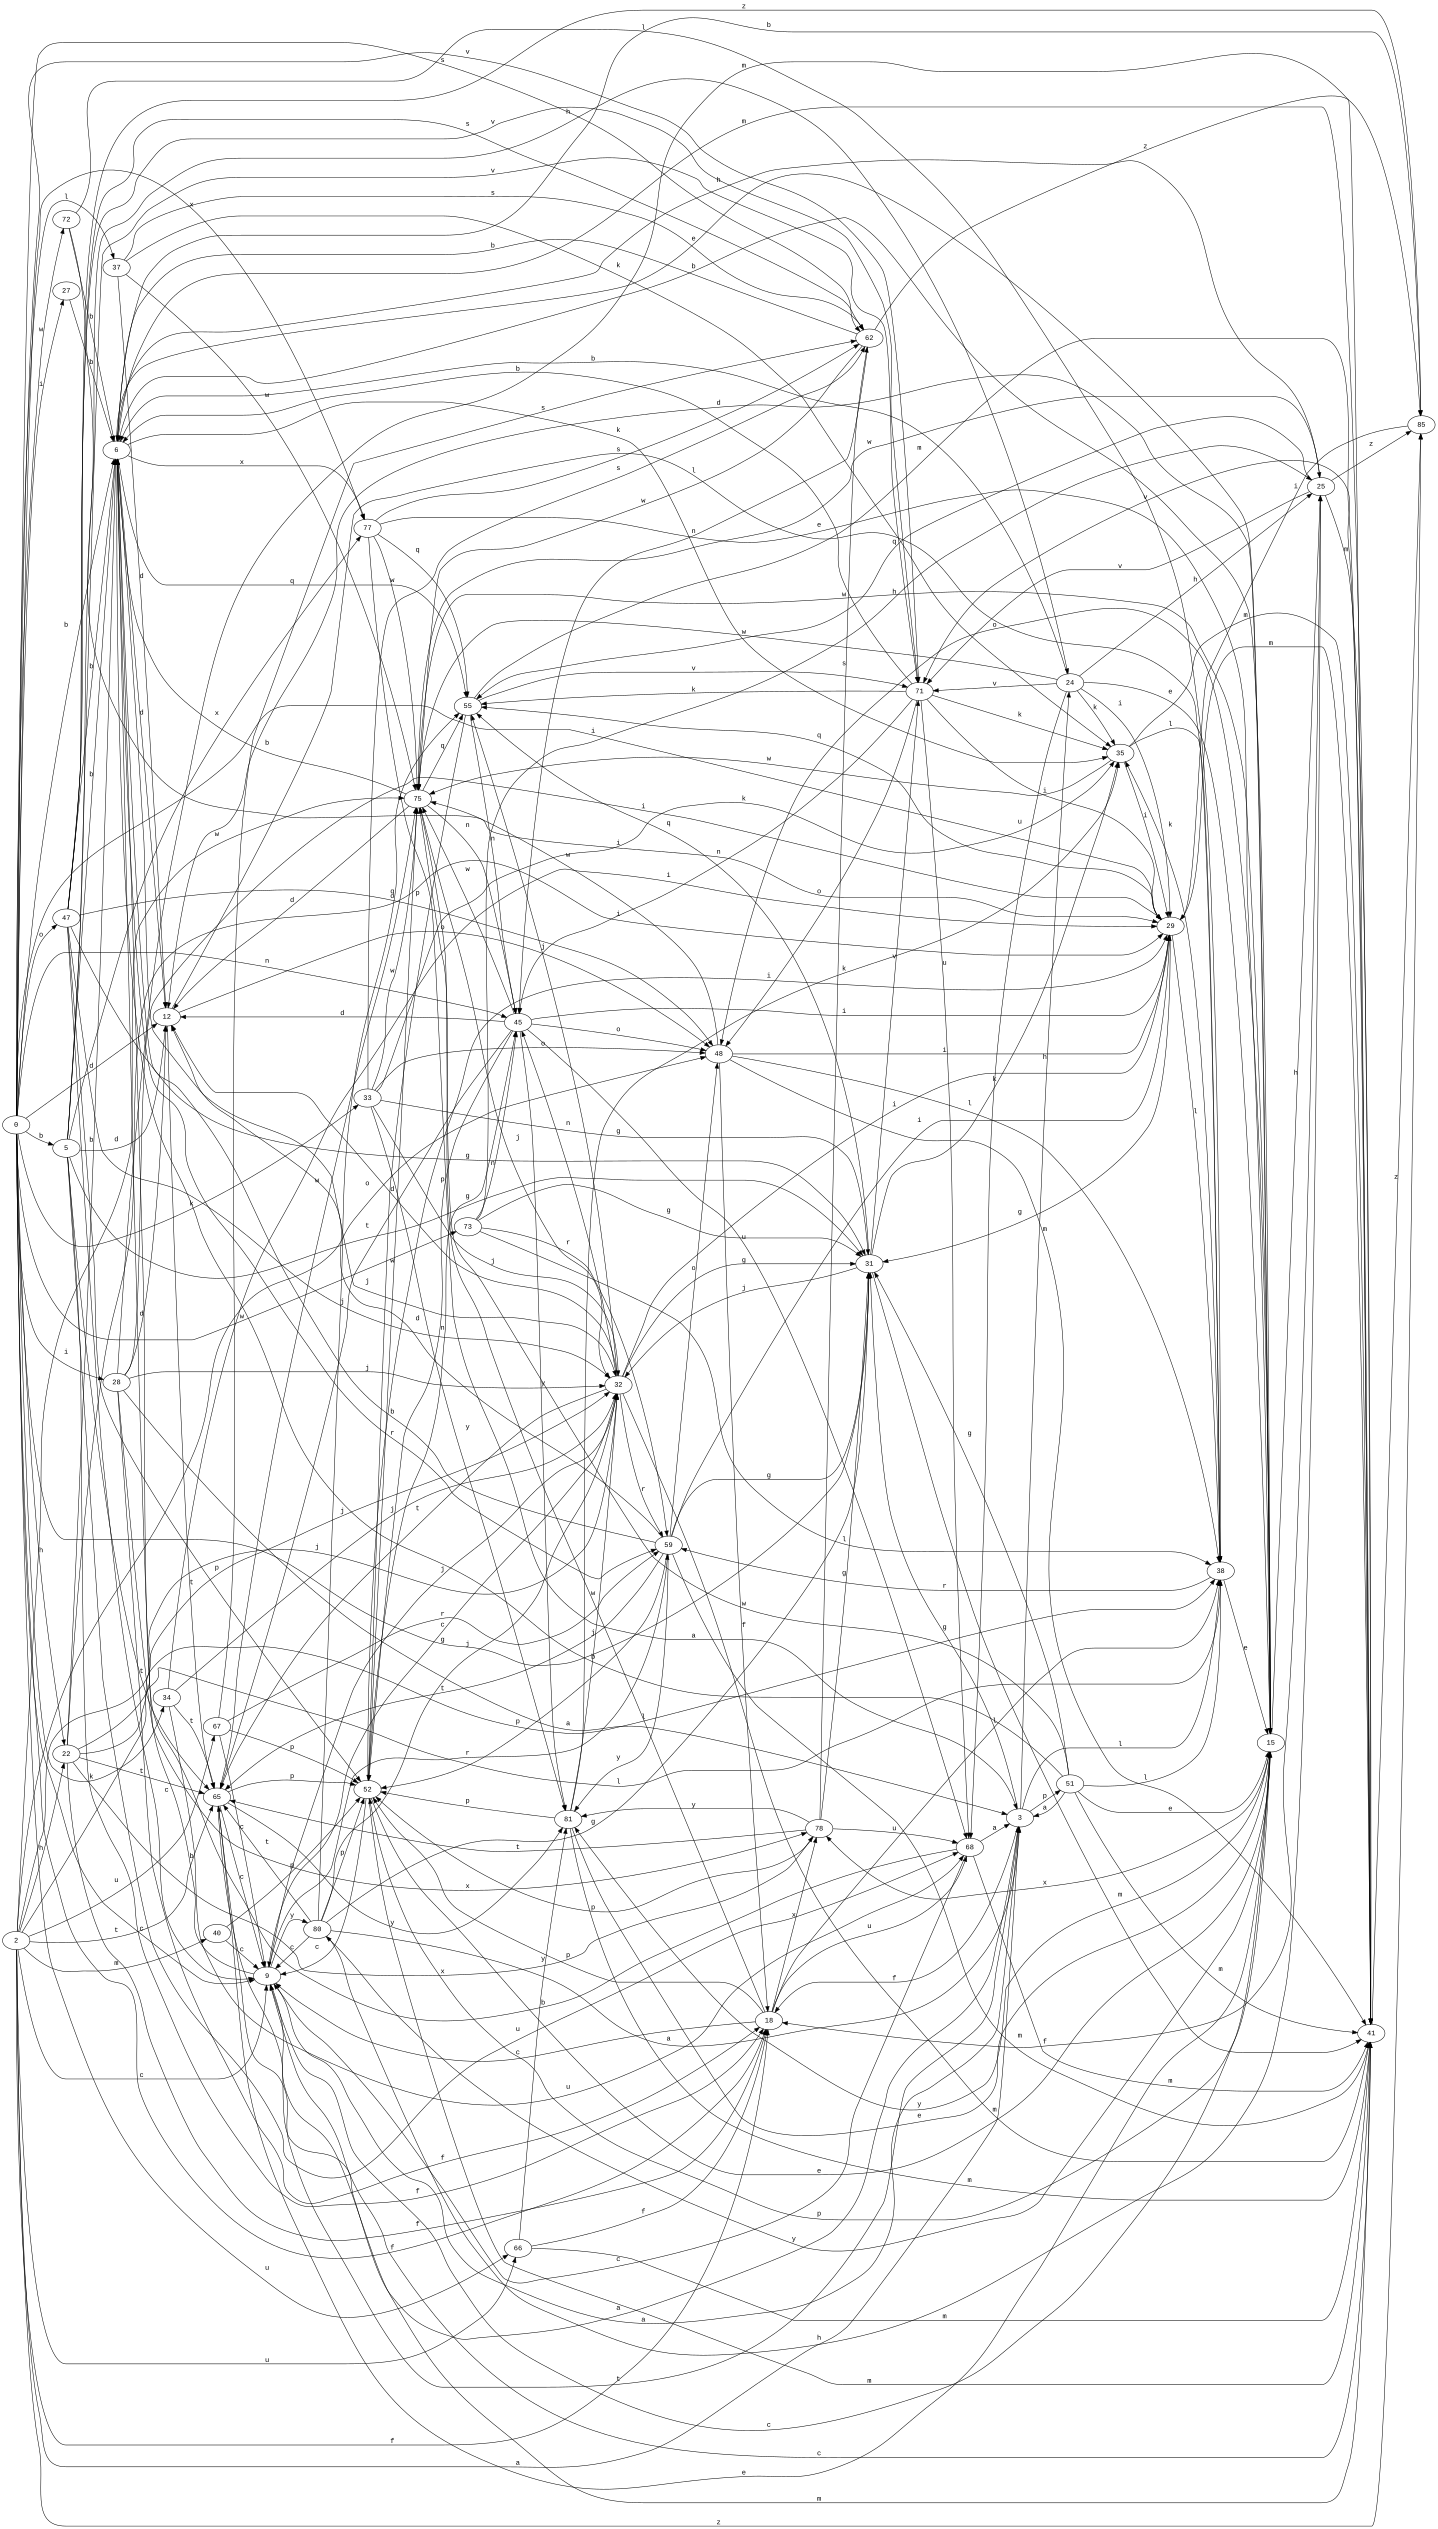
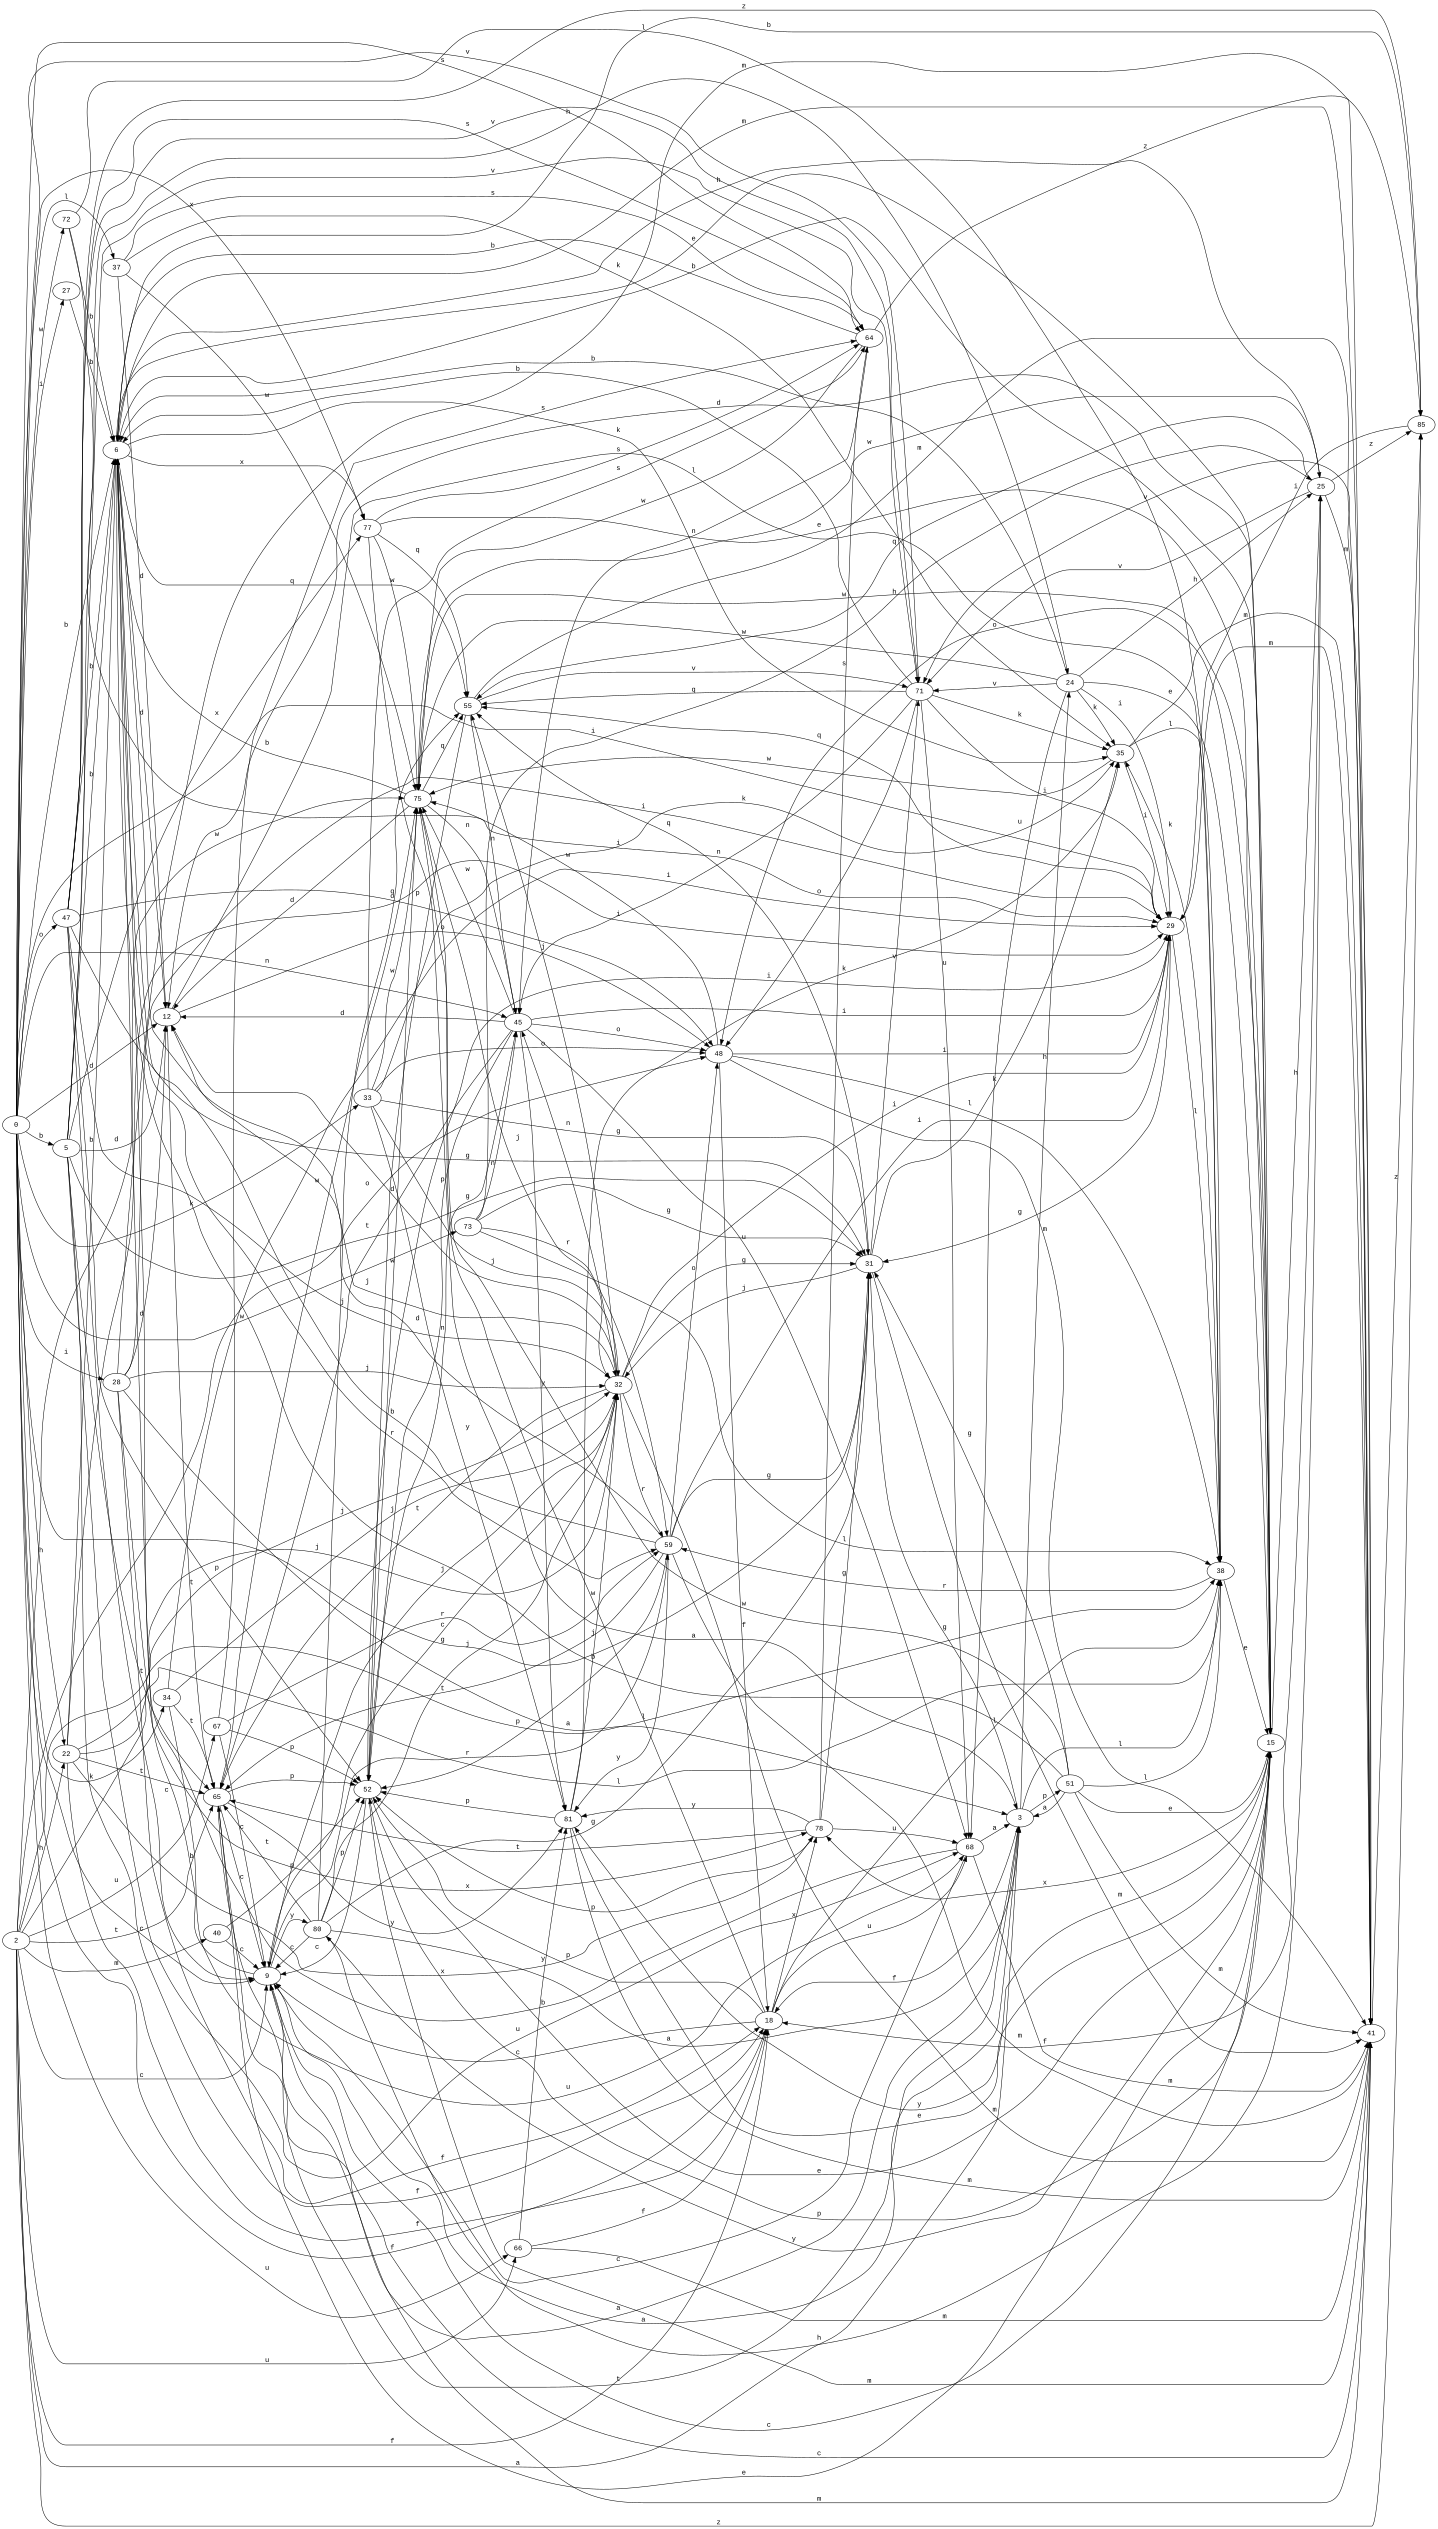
node "62": label "62" -> "64"
edge "71" -> "55": label "k" -> "q"
